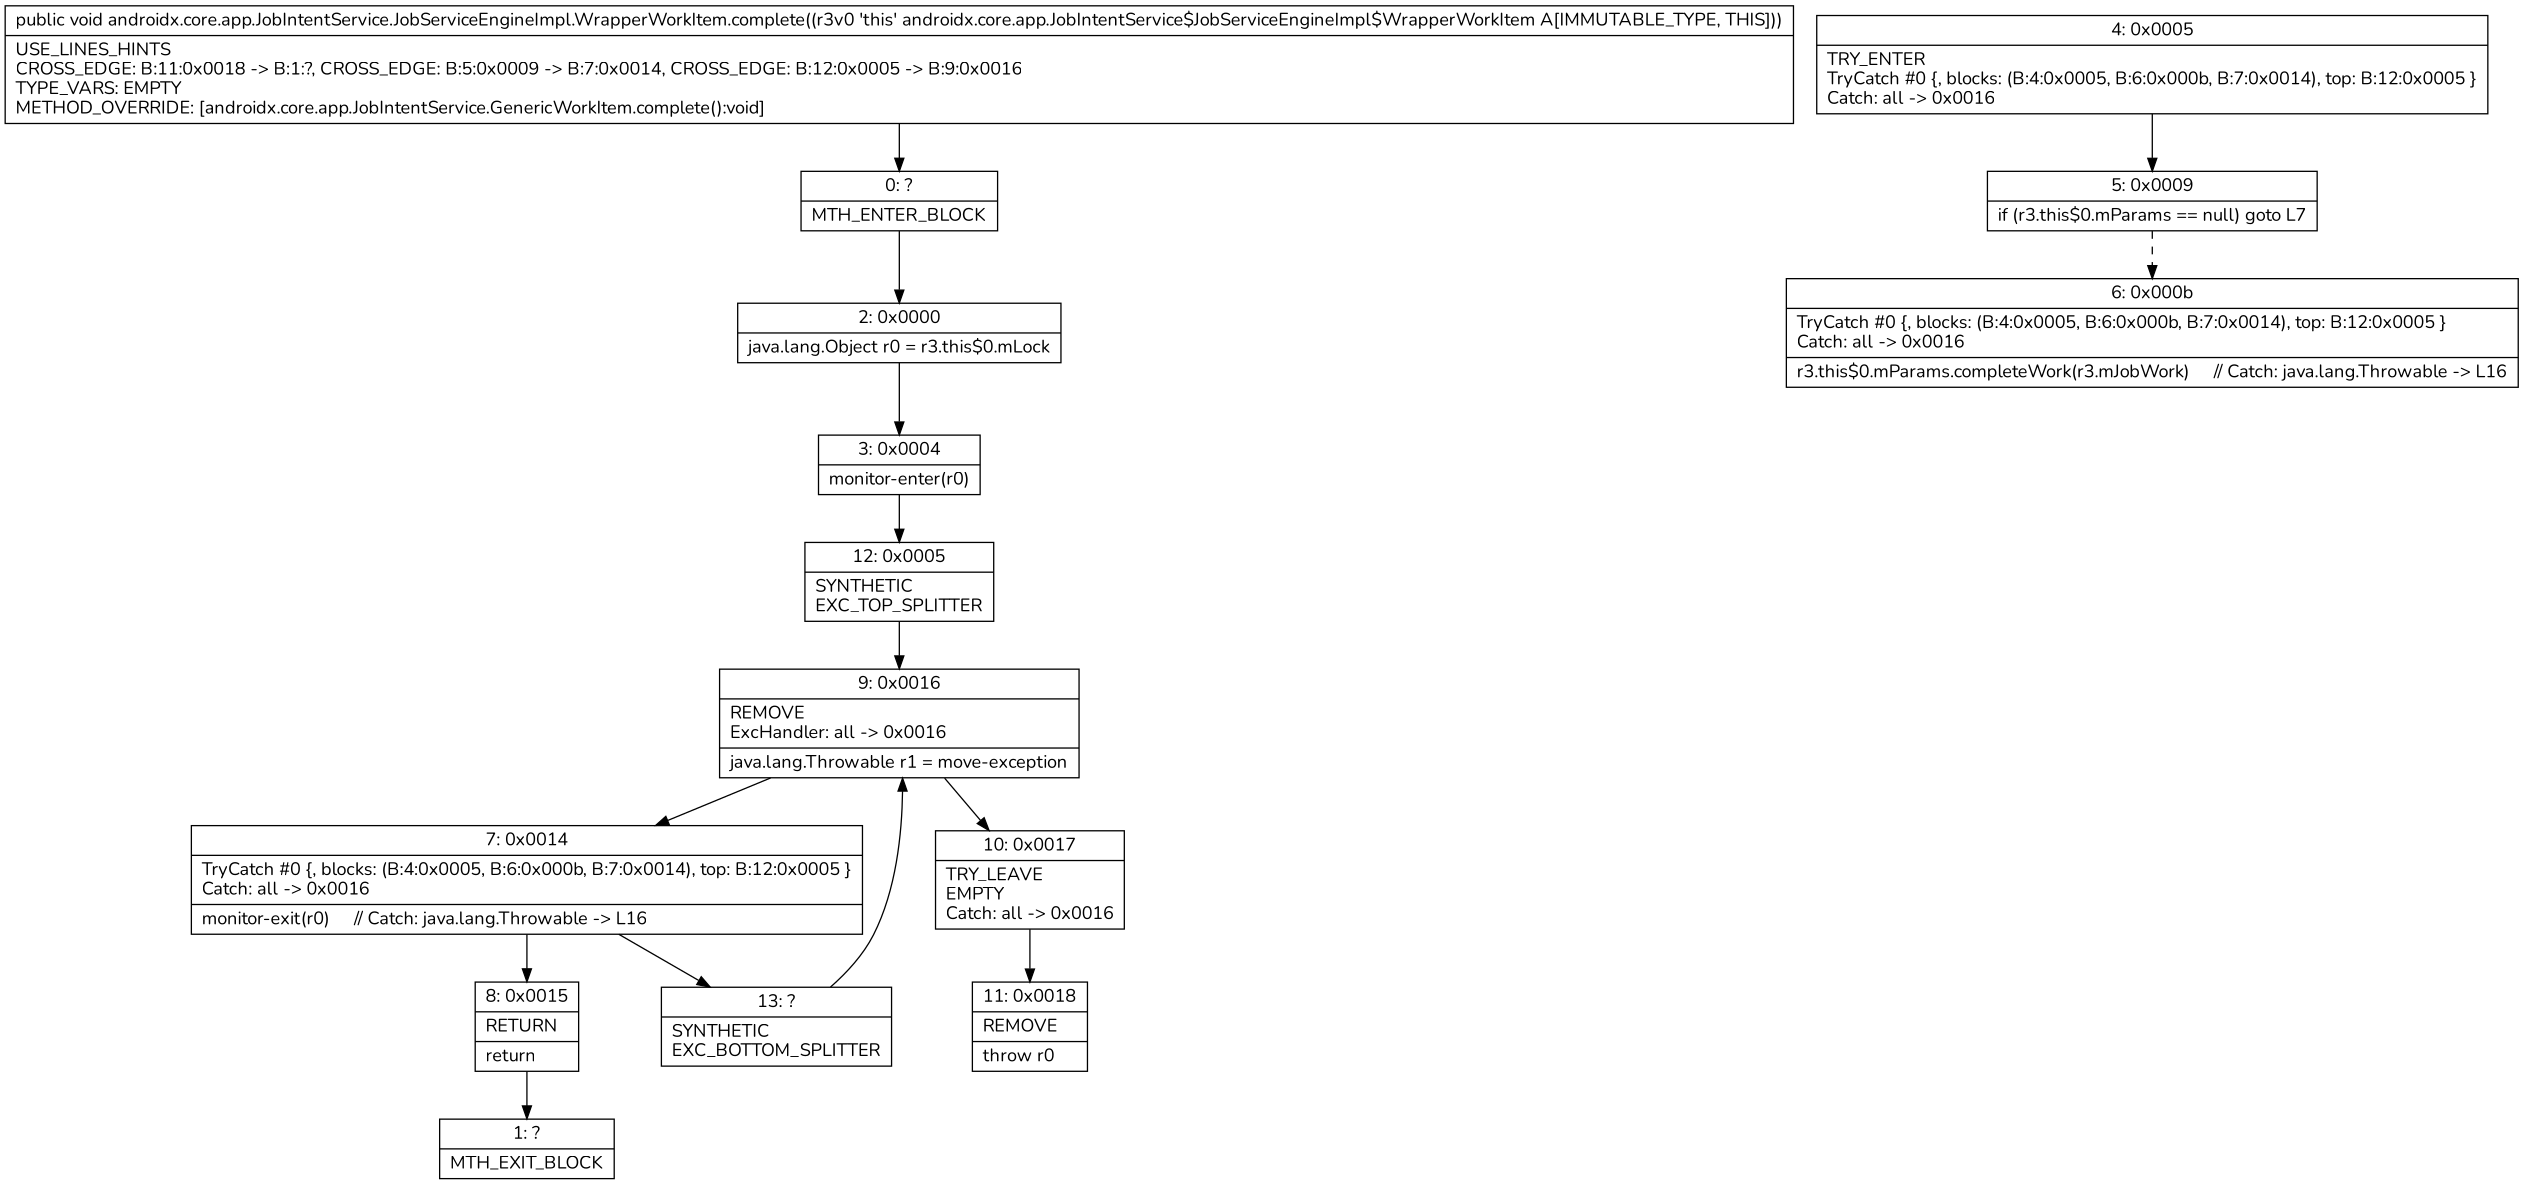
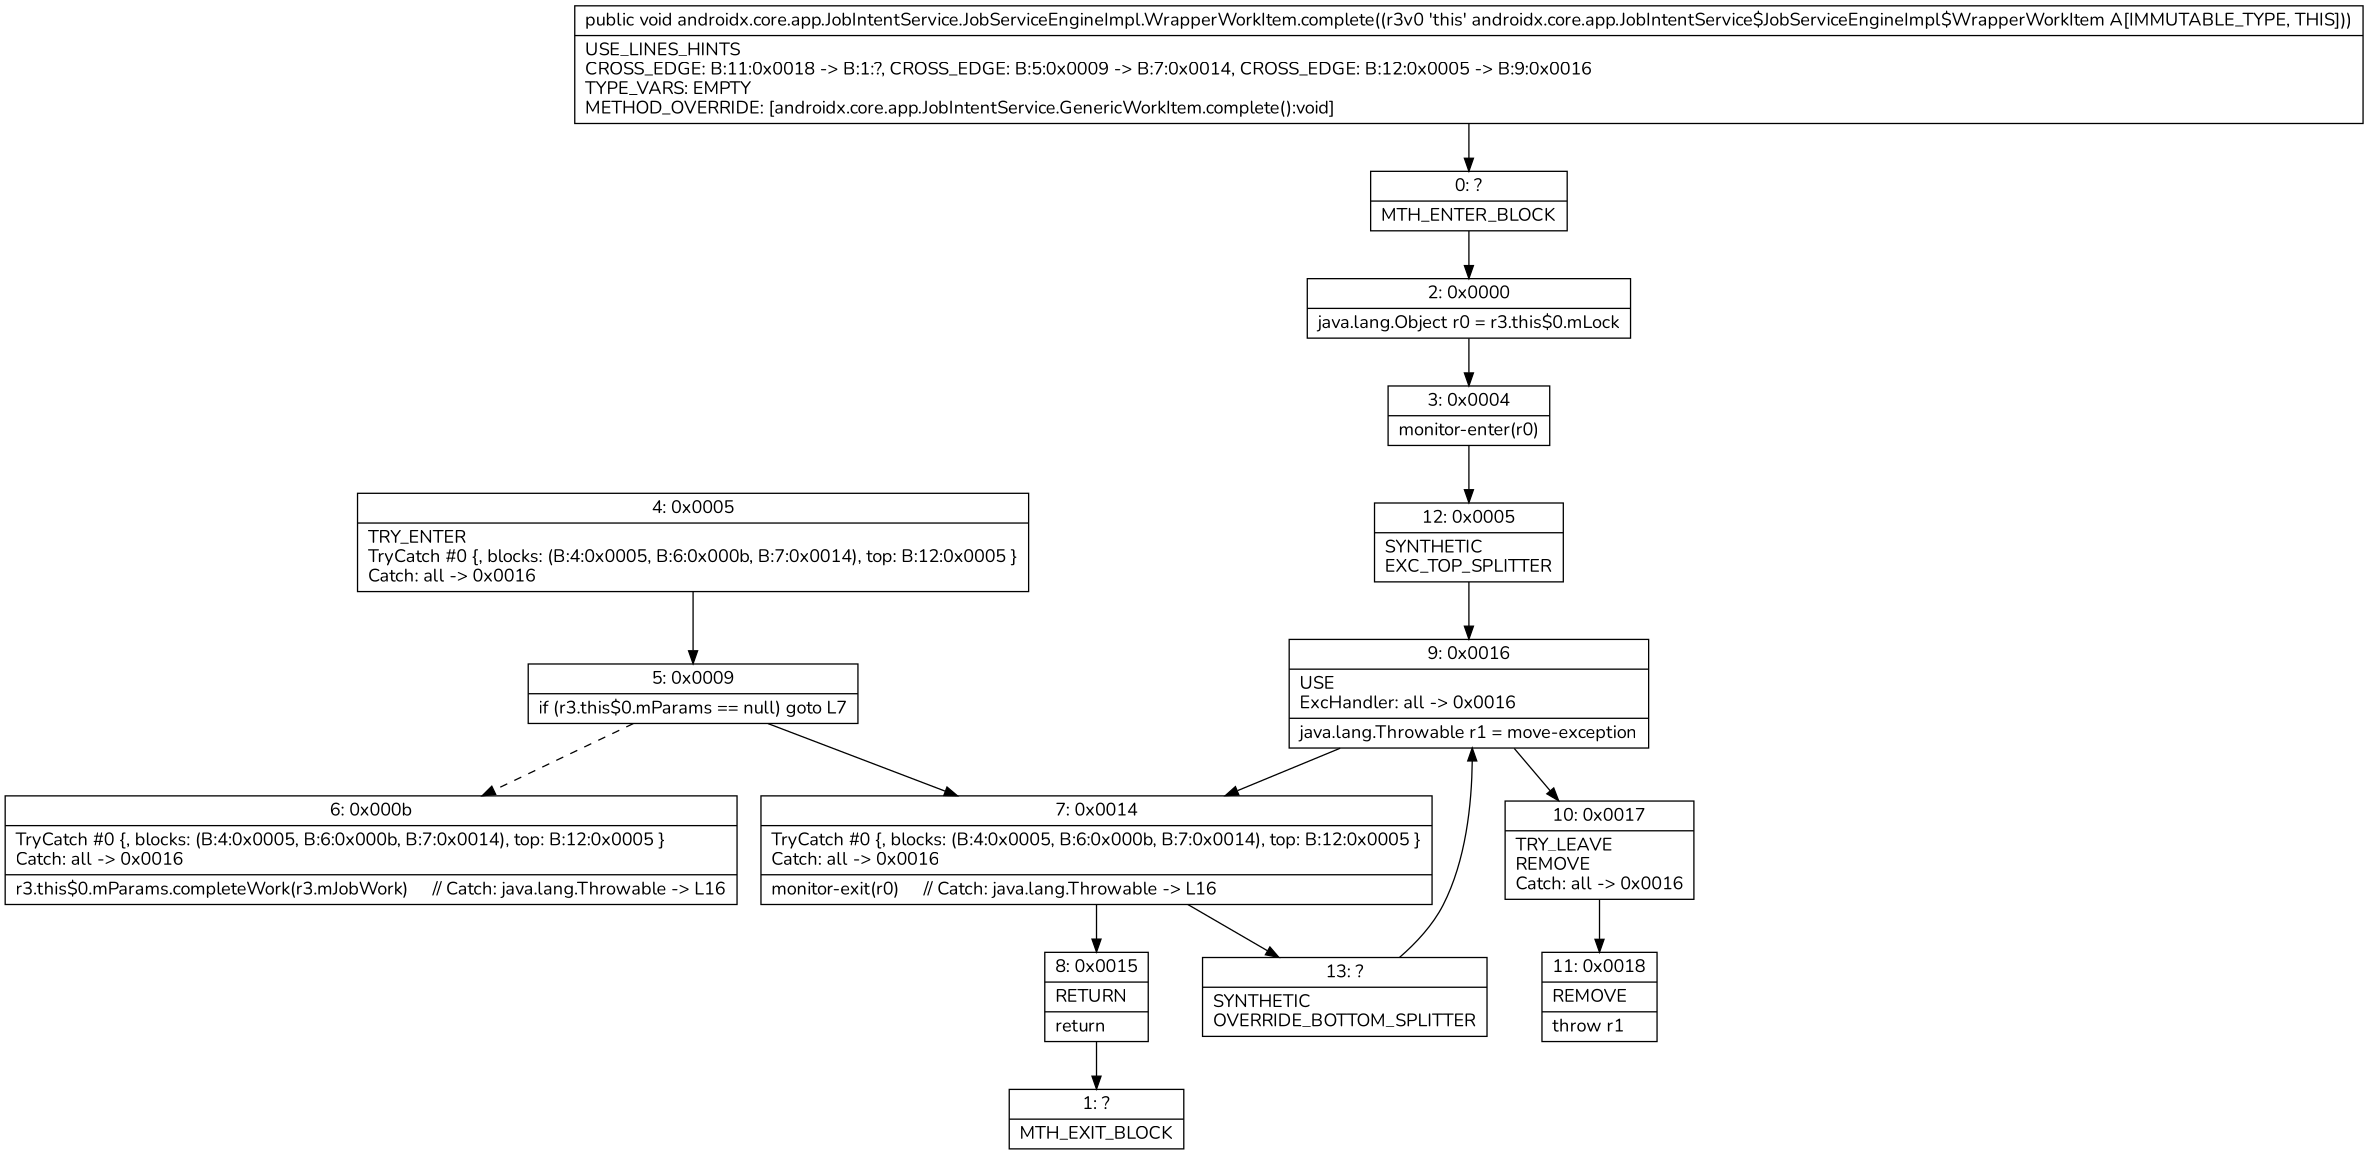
node "9: 0x0016": text "REMOVE" -> "USE"
edge "5: 0x0009" -> "7: 0x0014": added
node "10: 0x0017": text "EMPTY" -> "REMOVE"
node "13: ?": text "EXC_BOTTOM_SPLITTER" -> "OVERRIDE_BOTTOM_SPLITTER"
node "11: 0x0018": text "throw r0" -> "throw r1"
